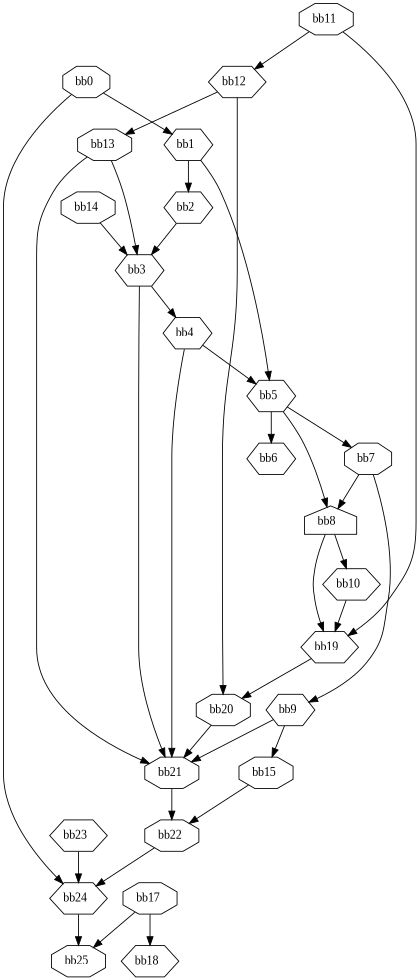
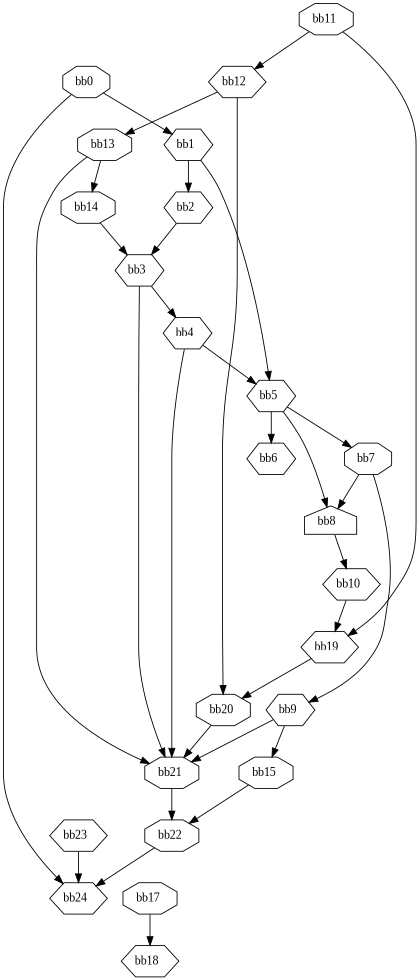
edge "bb13" -> "bb3": now "bb13" -> "bb14"
edge "bb8" -> "bb19": removed
node "bb25": removed
